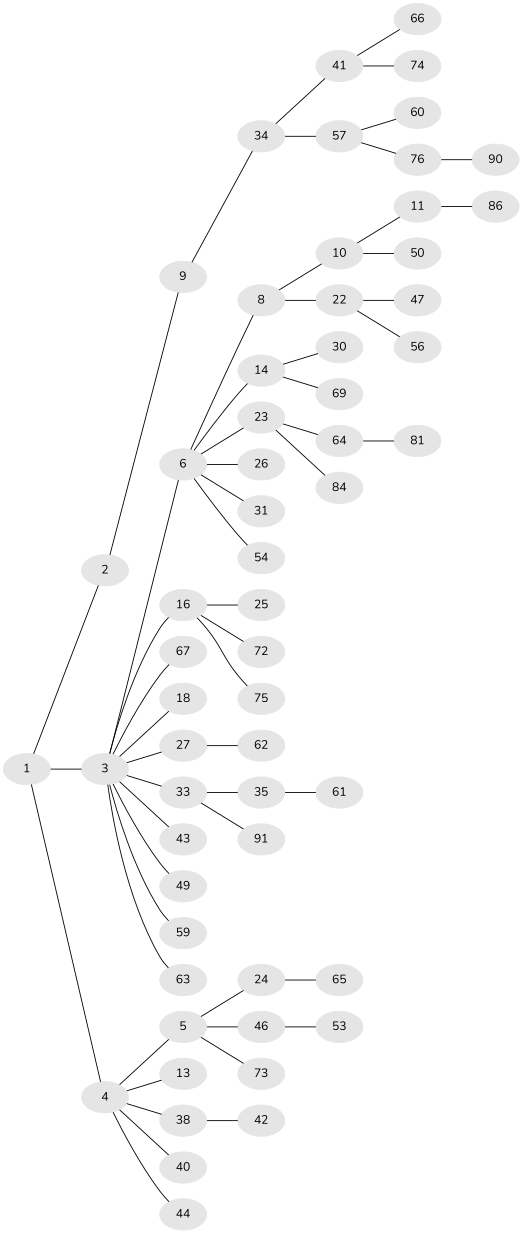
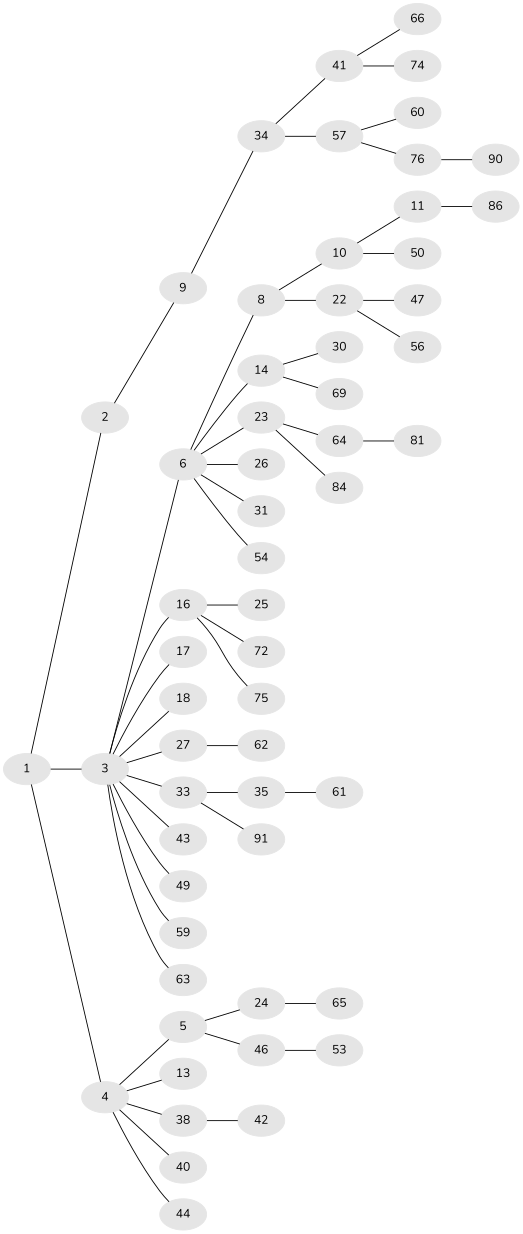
node "67": label "67" -> "17"
node "73": removed
